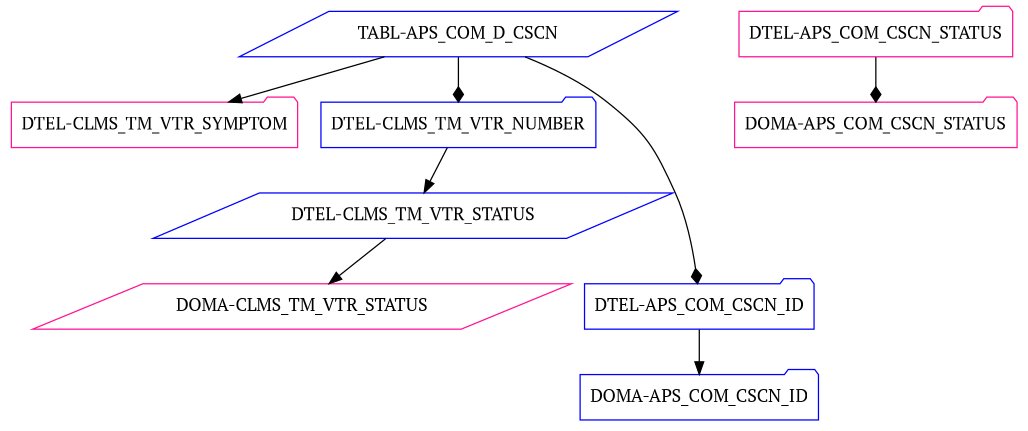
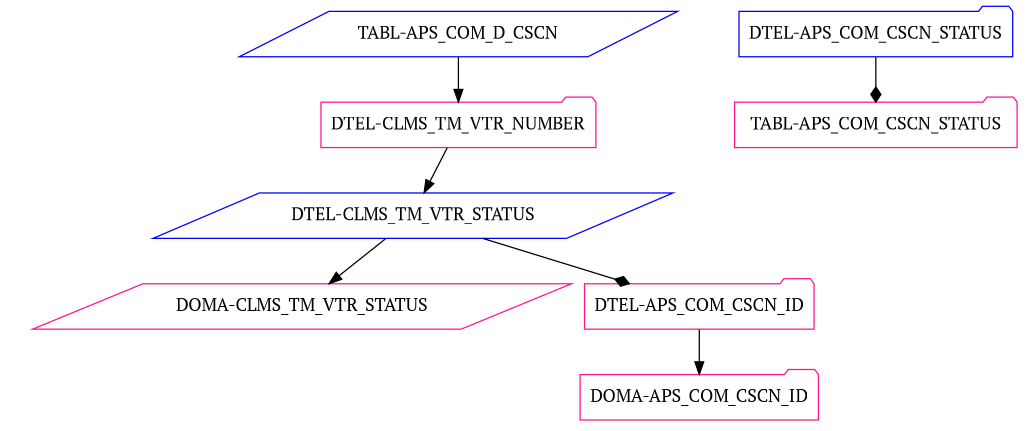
node "DTEL-APS_COM_CSCN_STATUS": color deeppink -> blue
edge "TABL-APS_COM_D_CSCN" -> "DTEL-CLMS_TM_VTR_NUMBER": arrowhead diamond -> normal
node "DTEL-CLMS_TM_VTR_SYMPTOM": removed
node "DTEL-CLMS_TM_VTR_NUMBER": color blue -> deeppink
node "DOMA-APS_COM_CSCN_STATUS": label "DOMA-APS_COM_CSCN_STATUS" -> "TABL-APS_COM_CSCN_STATUS"
edge "TABL-APS_COM_D_CSCN" -> "DTEL-APS_COM_CSCN_ID": now "DTEL-CLMS_TM_VTR_STATUS" -> "DTEL-APS_COM_CSCN_ID"
node "DTEL-APS_COM_CSCN_ID": color blue -> deeppink
node "DOMA-APS_COM_CSCN_ID": color blue -> deeppink
